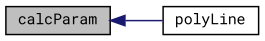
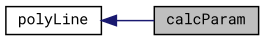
edge "polyLine" -> "calcParam": reversed
